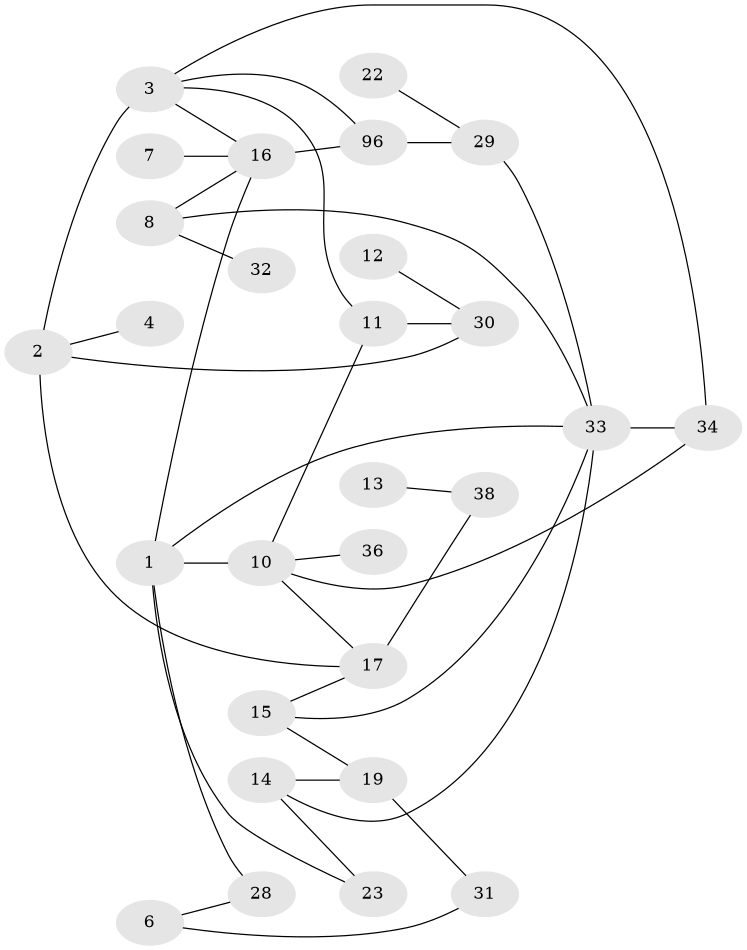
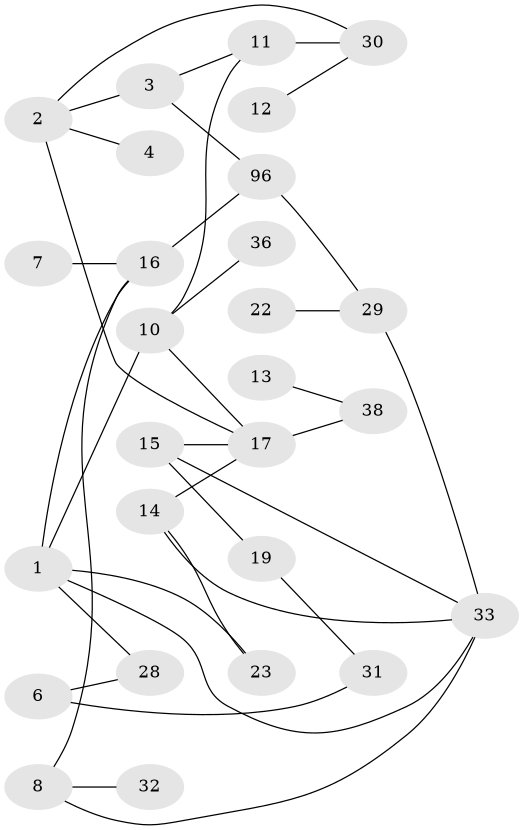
edge "3" -- "16": removed
node "34": removed
edge "14" -- "19": now "14" -- "17"
